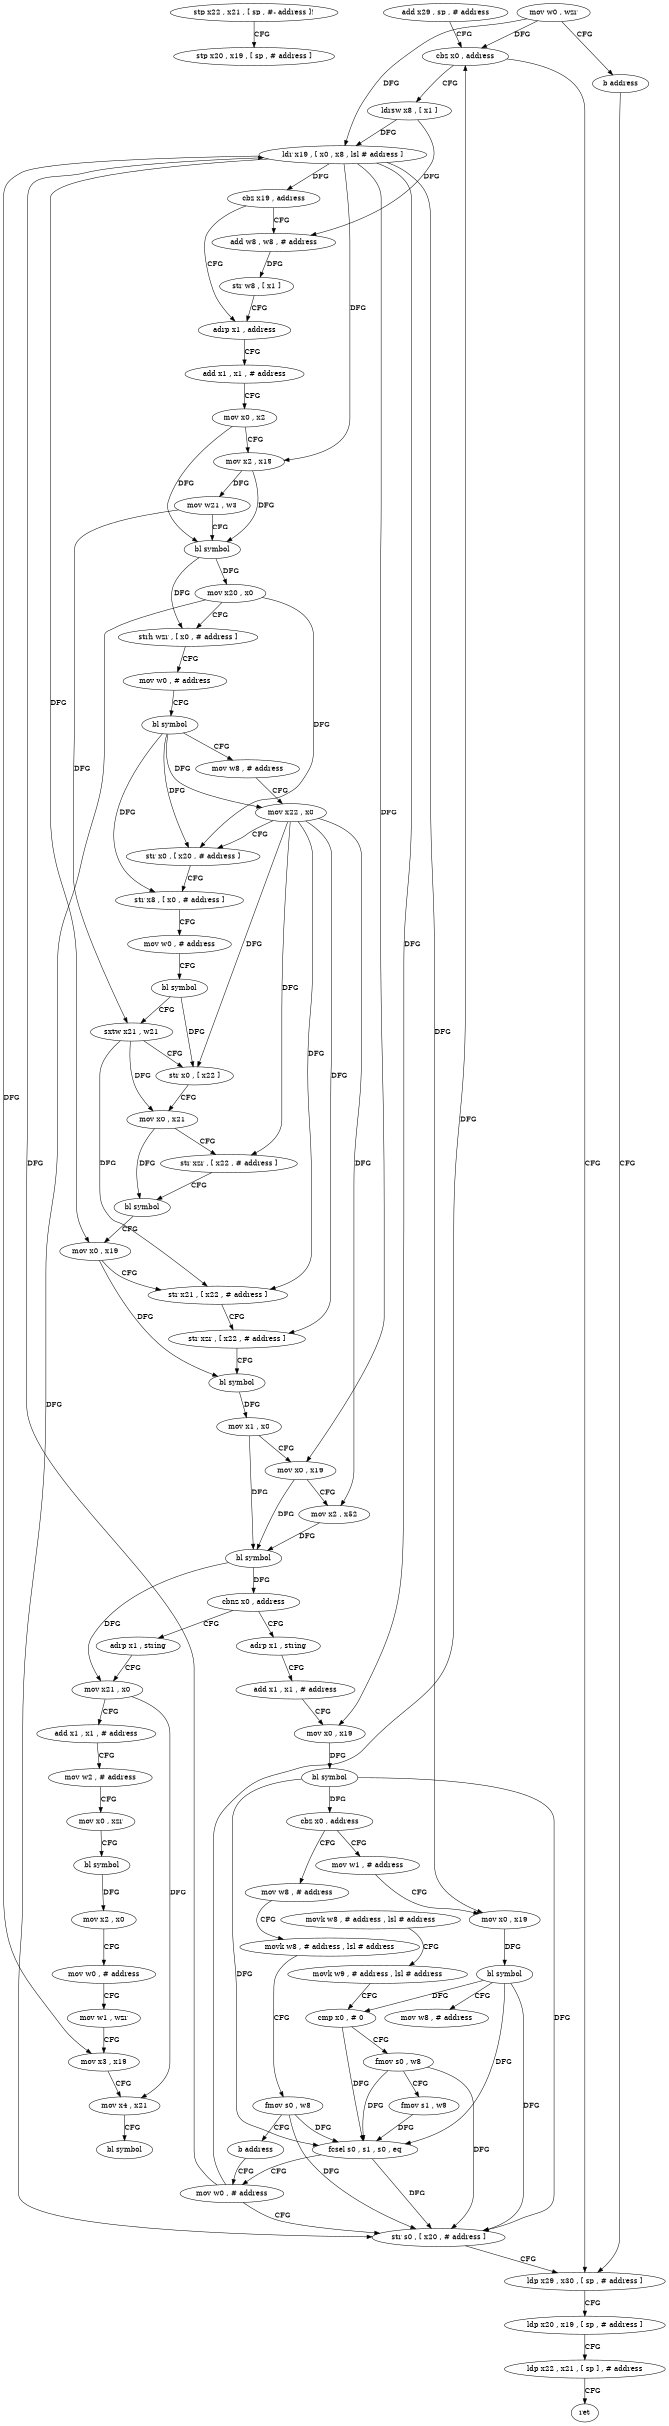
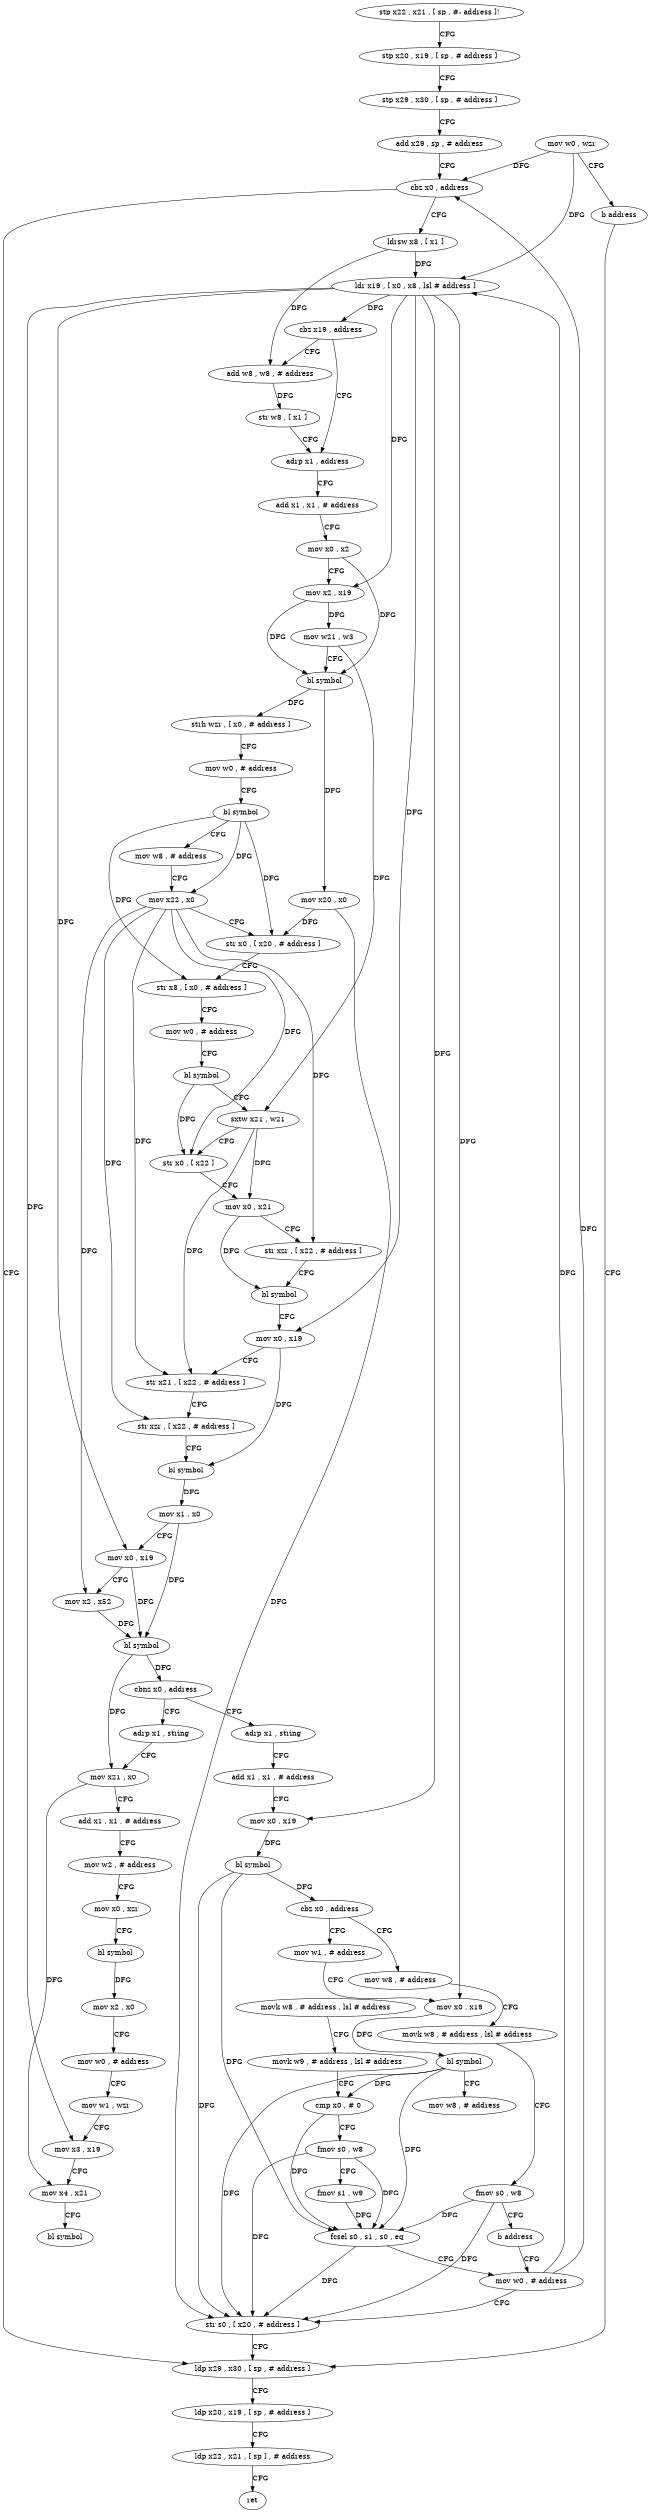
node "stp x29 , x30 , [ sp , # address ]": added
edge "mov x20 , x0" -> "strh wzr , [ x0 , # address ]": removed, label "CFG"
